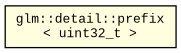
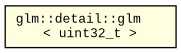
node "glm::detail::prefix < uint32_t >": label "glm::detail::prefix < uint32_t >" -> "glm::detail::glm < uint32_t >"
